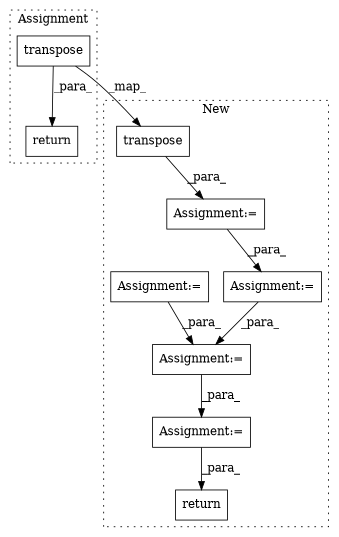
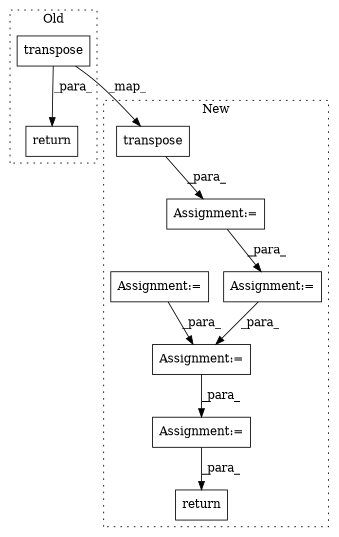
cluster "Assignment": label "Assignment" -> "Old"
